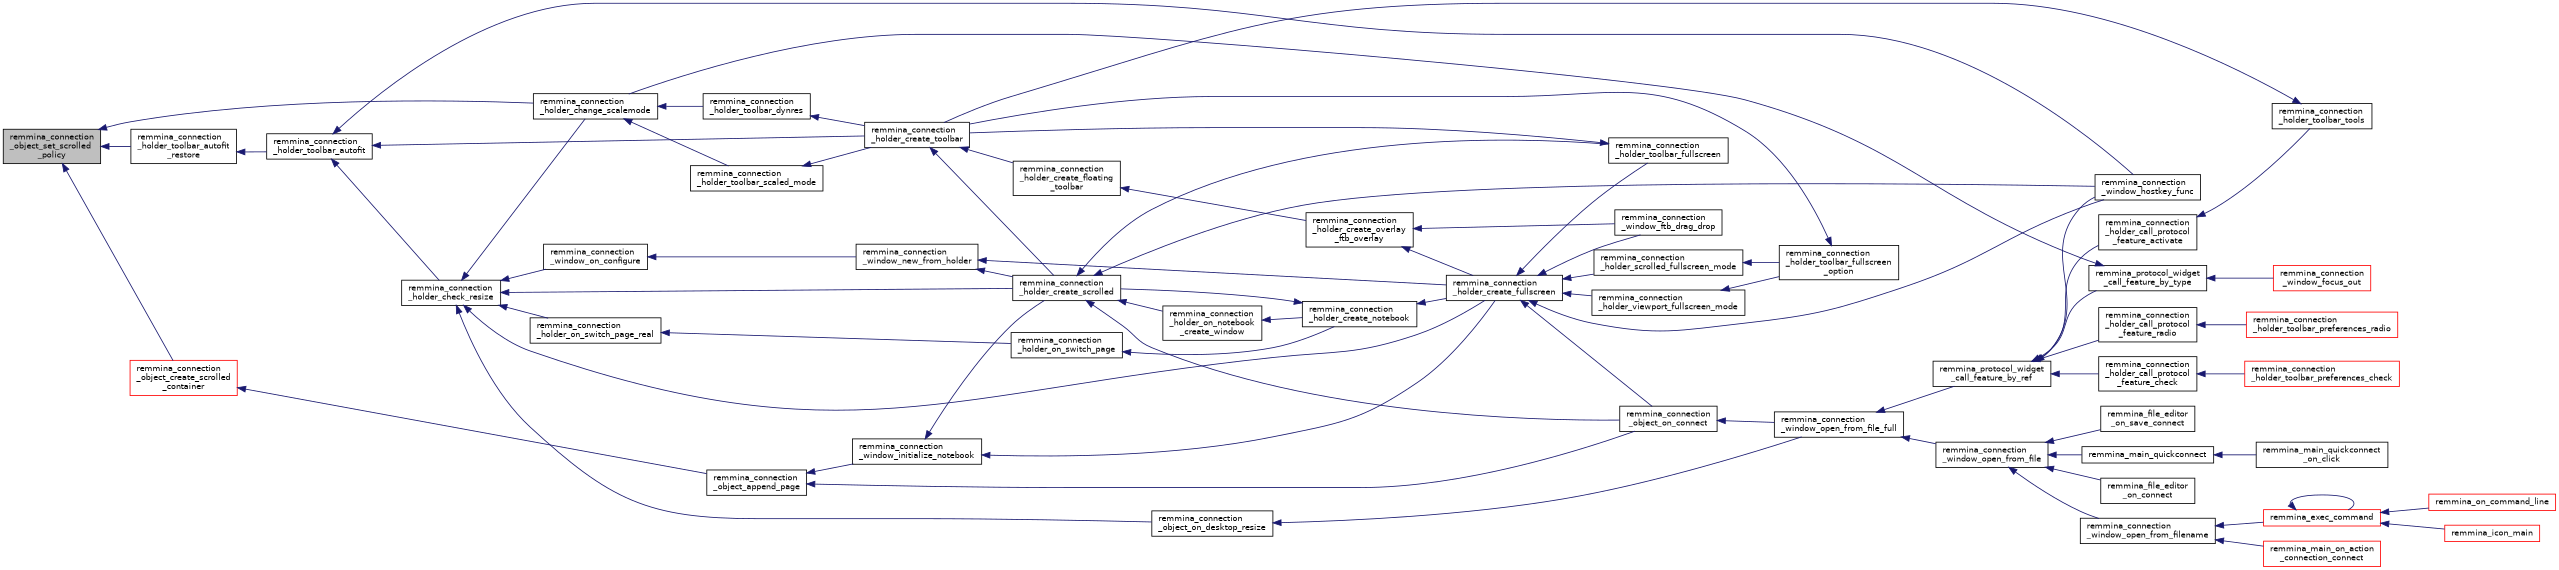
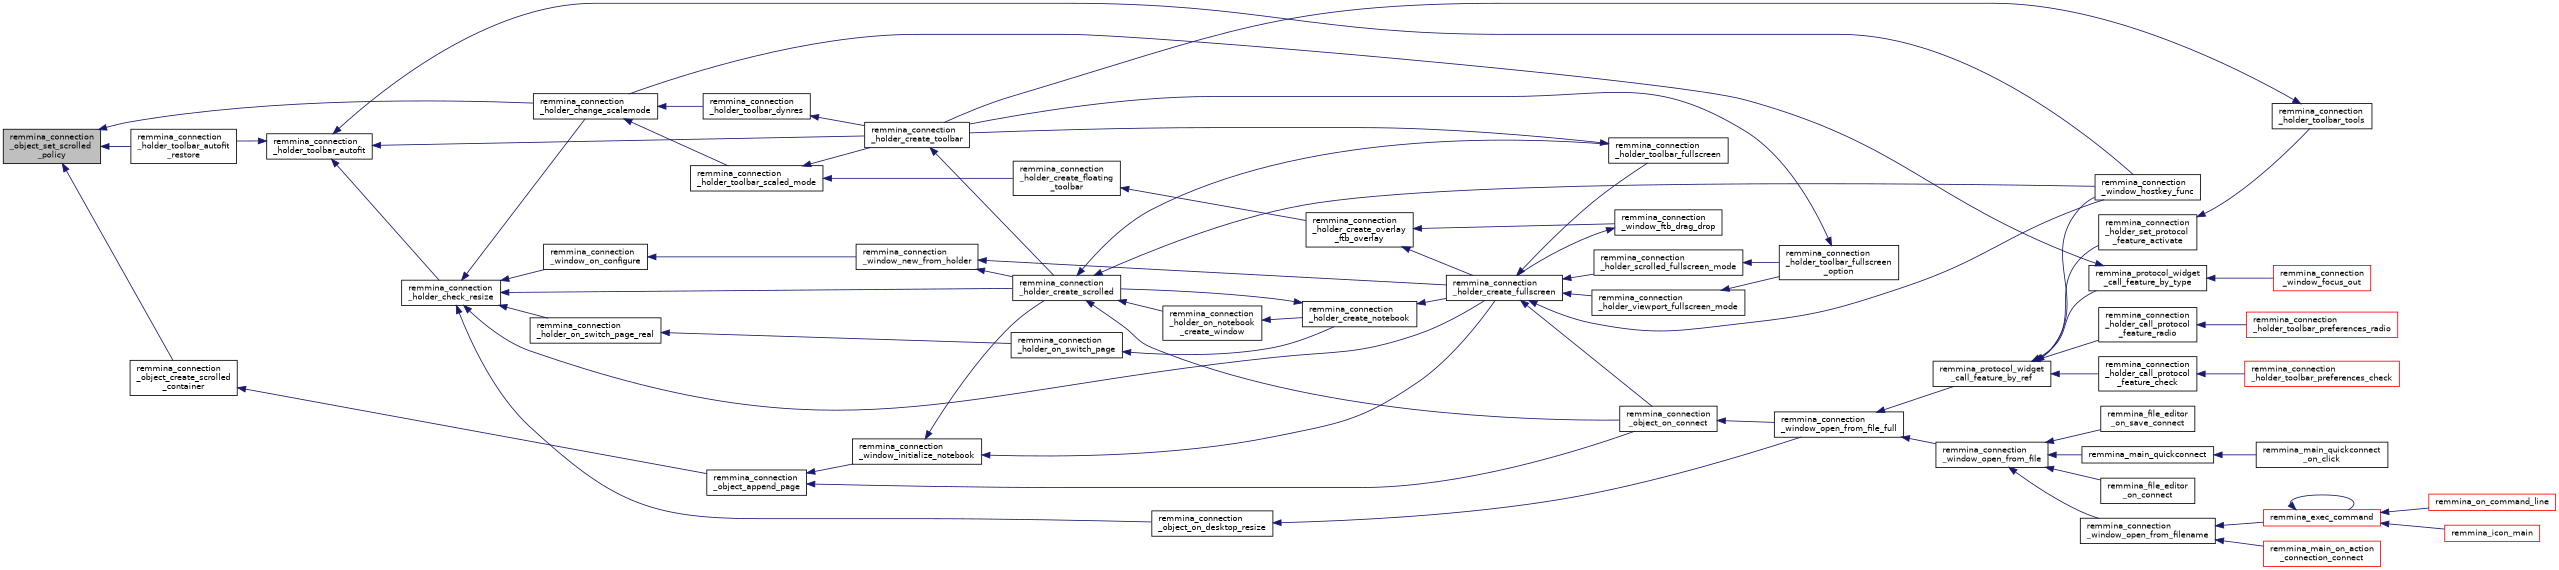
edge "remmina_connection _holder_toolbar_autofit" -> "remmina_connection _holder_toolbar_autofit _restore": reversed
edge "remmina_connection _holder_create_floating _toolbar" -> "remmina_connection _holder_create_toolbar": now "remmina_connection _holder_create_floating _toolbar" -> "remmina_connection _holder_toolbar_scaled_mode"
node "remmina_connection _holder_call_protocol _feature_activate": label "remmina_connection _holder_call_protocol _feature_activate" -> "remmina_connection _holder_set_protocol _feature_activate"
edge "remmina_connection _window_ftb_drag_drop" -> "remmina_connection _holder_create_fullscreen": reversed
node "remmina_connection _object_create_scrolled _container": color red -> black
